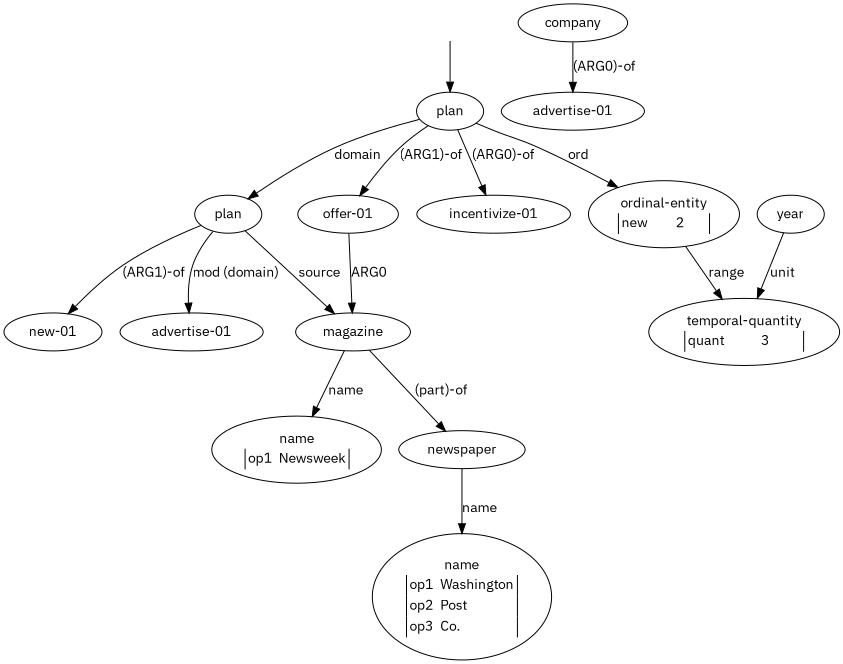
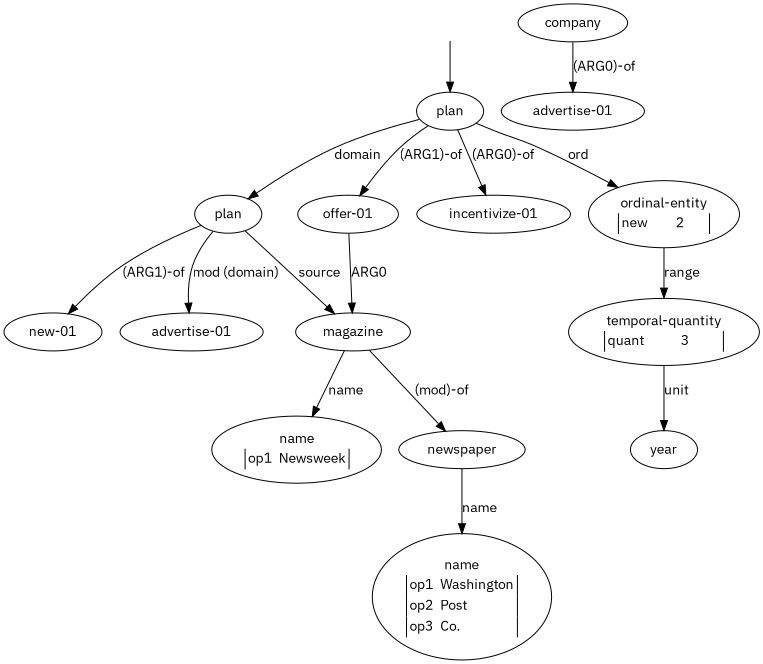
edge "year" -> "temporal-quantity": reversed
edge "magazine" -> "newspaper": label "(part)-of" -> "(mod)-of"
